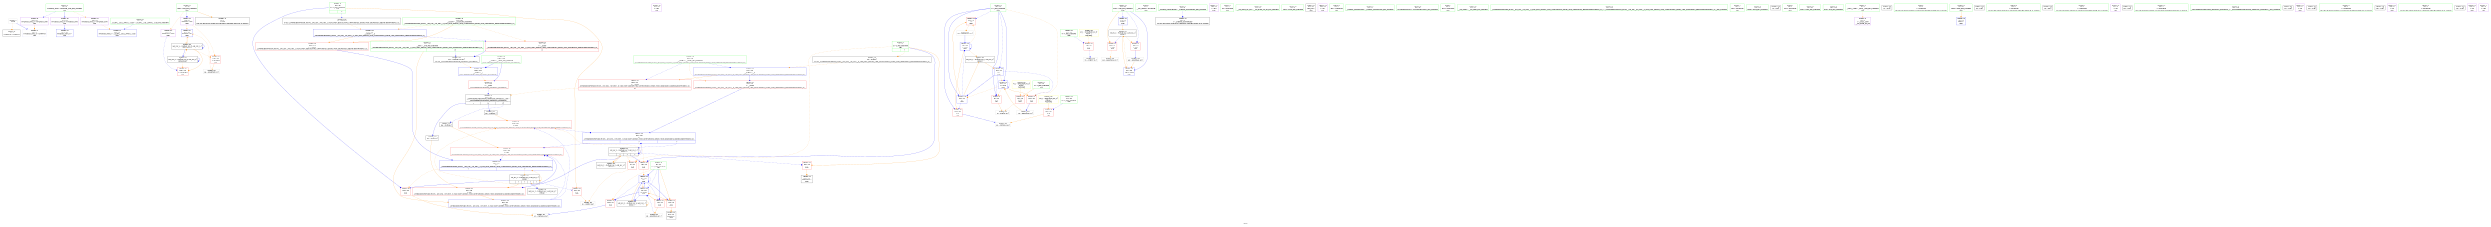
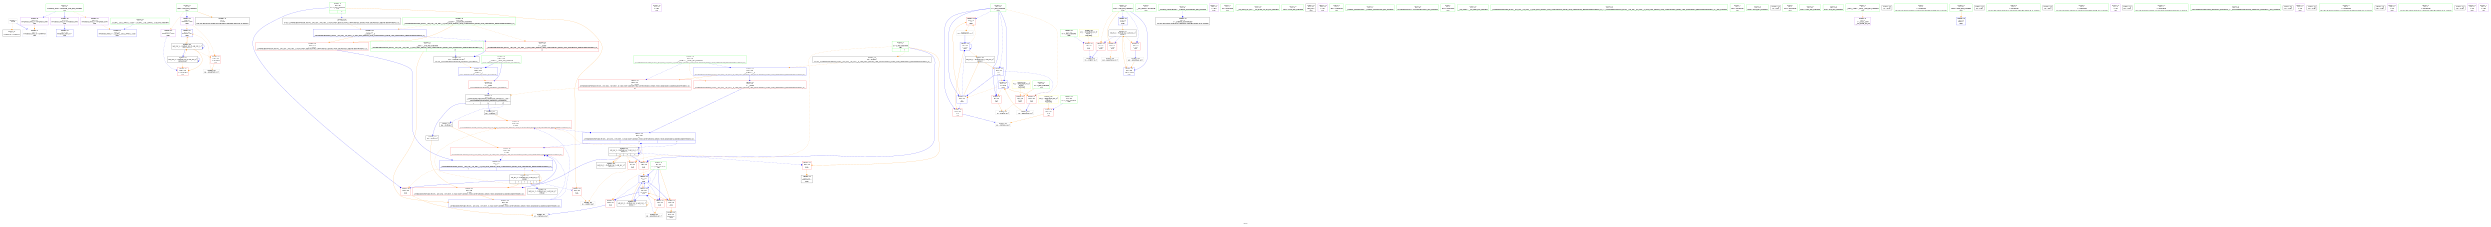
node "NodeID: 64": added
